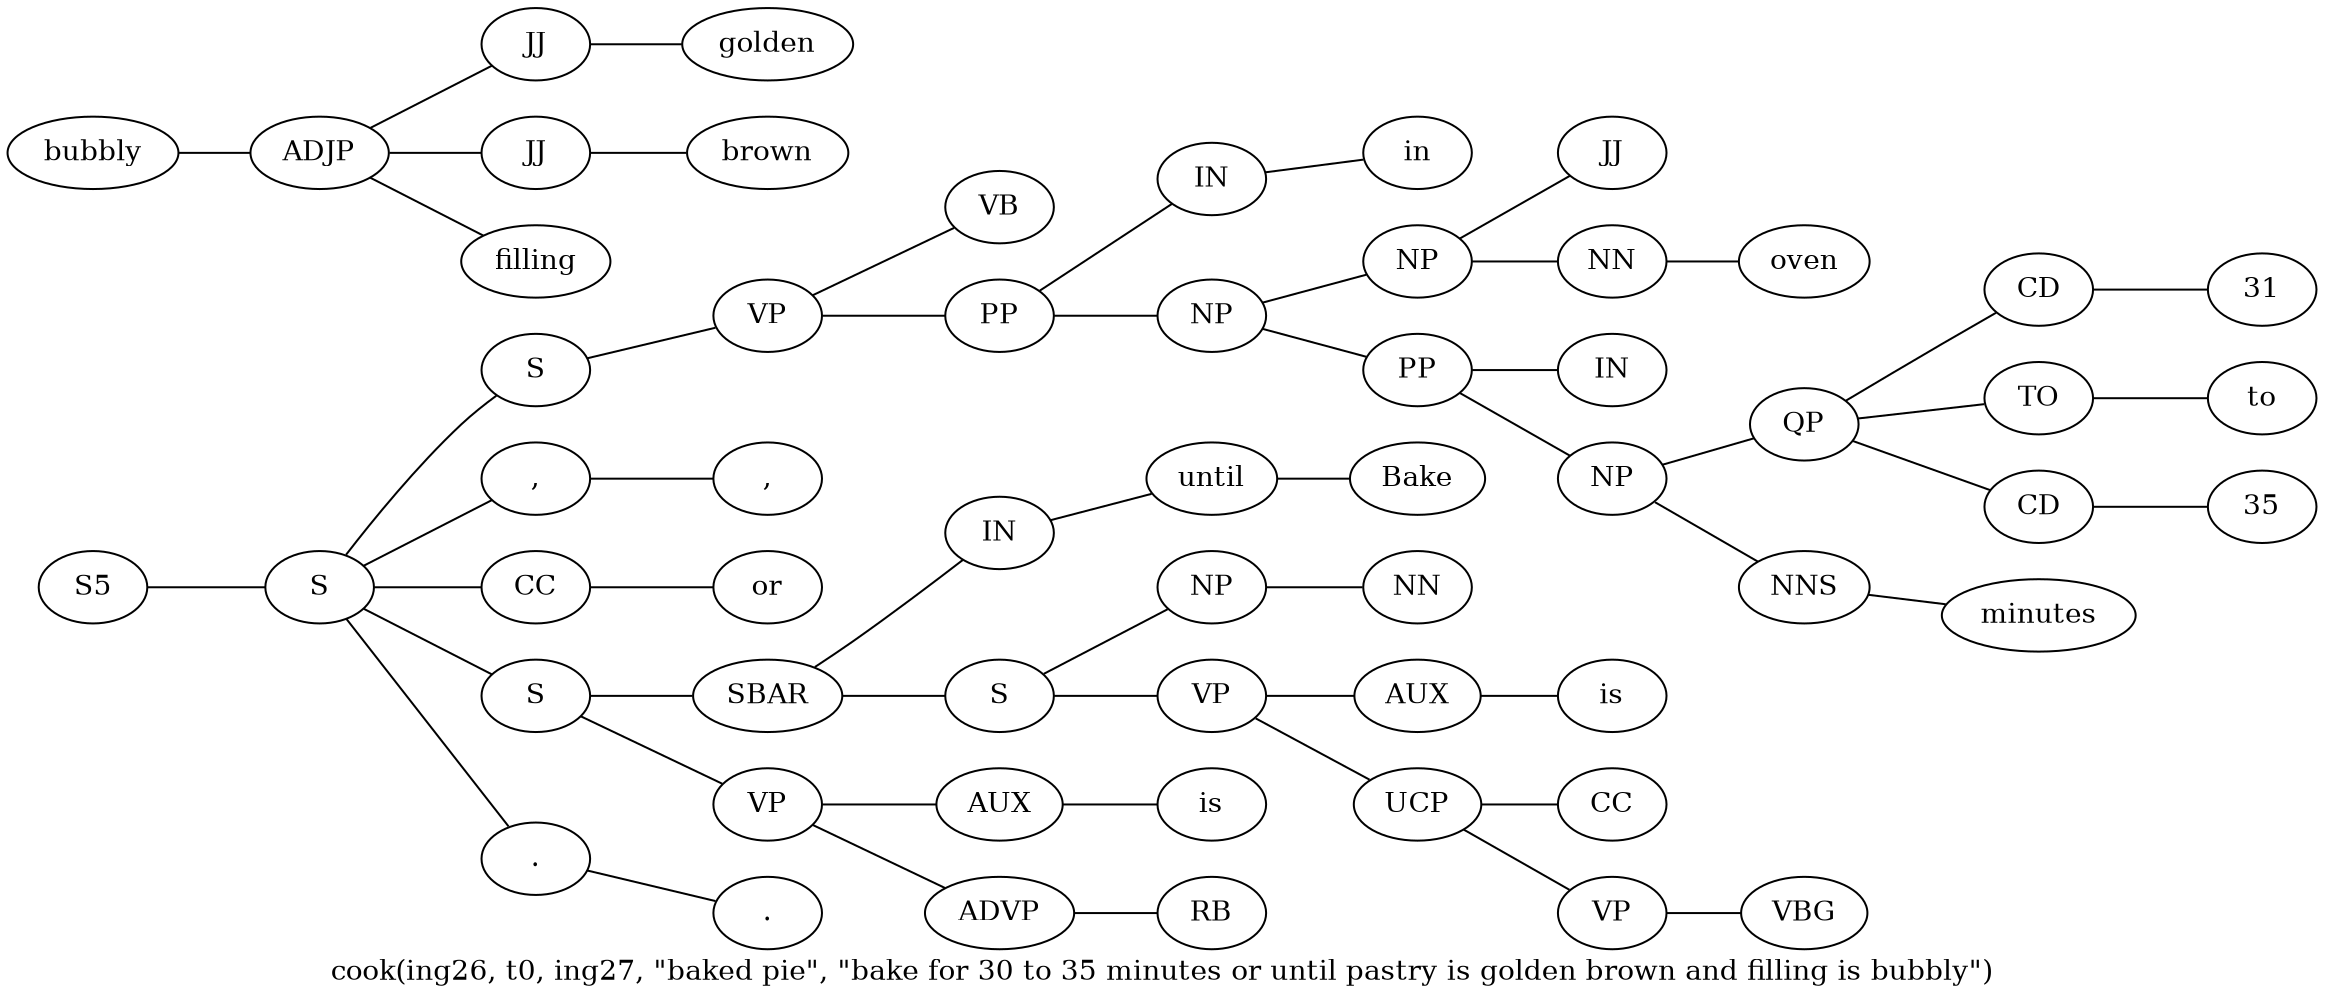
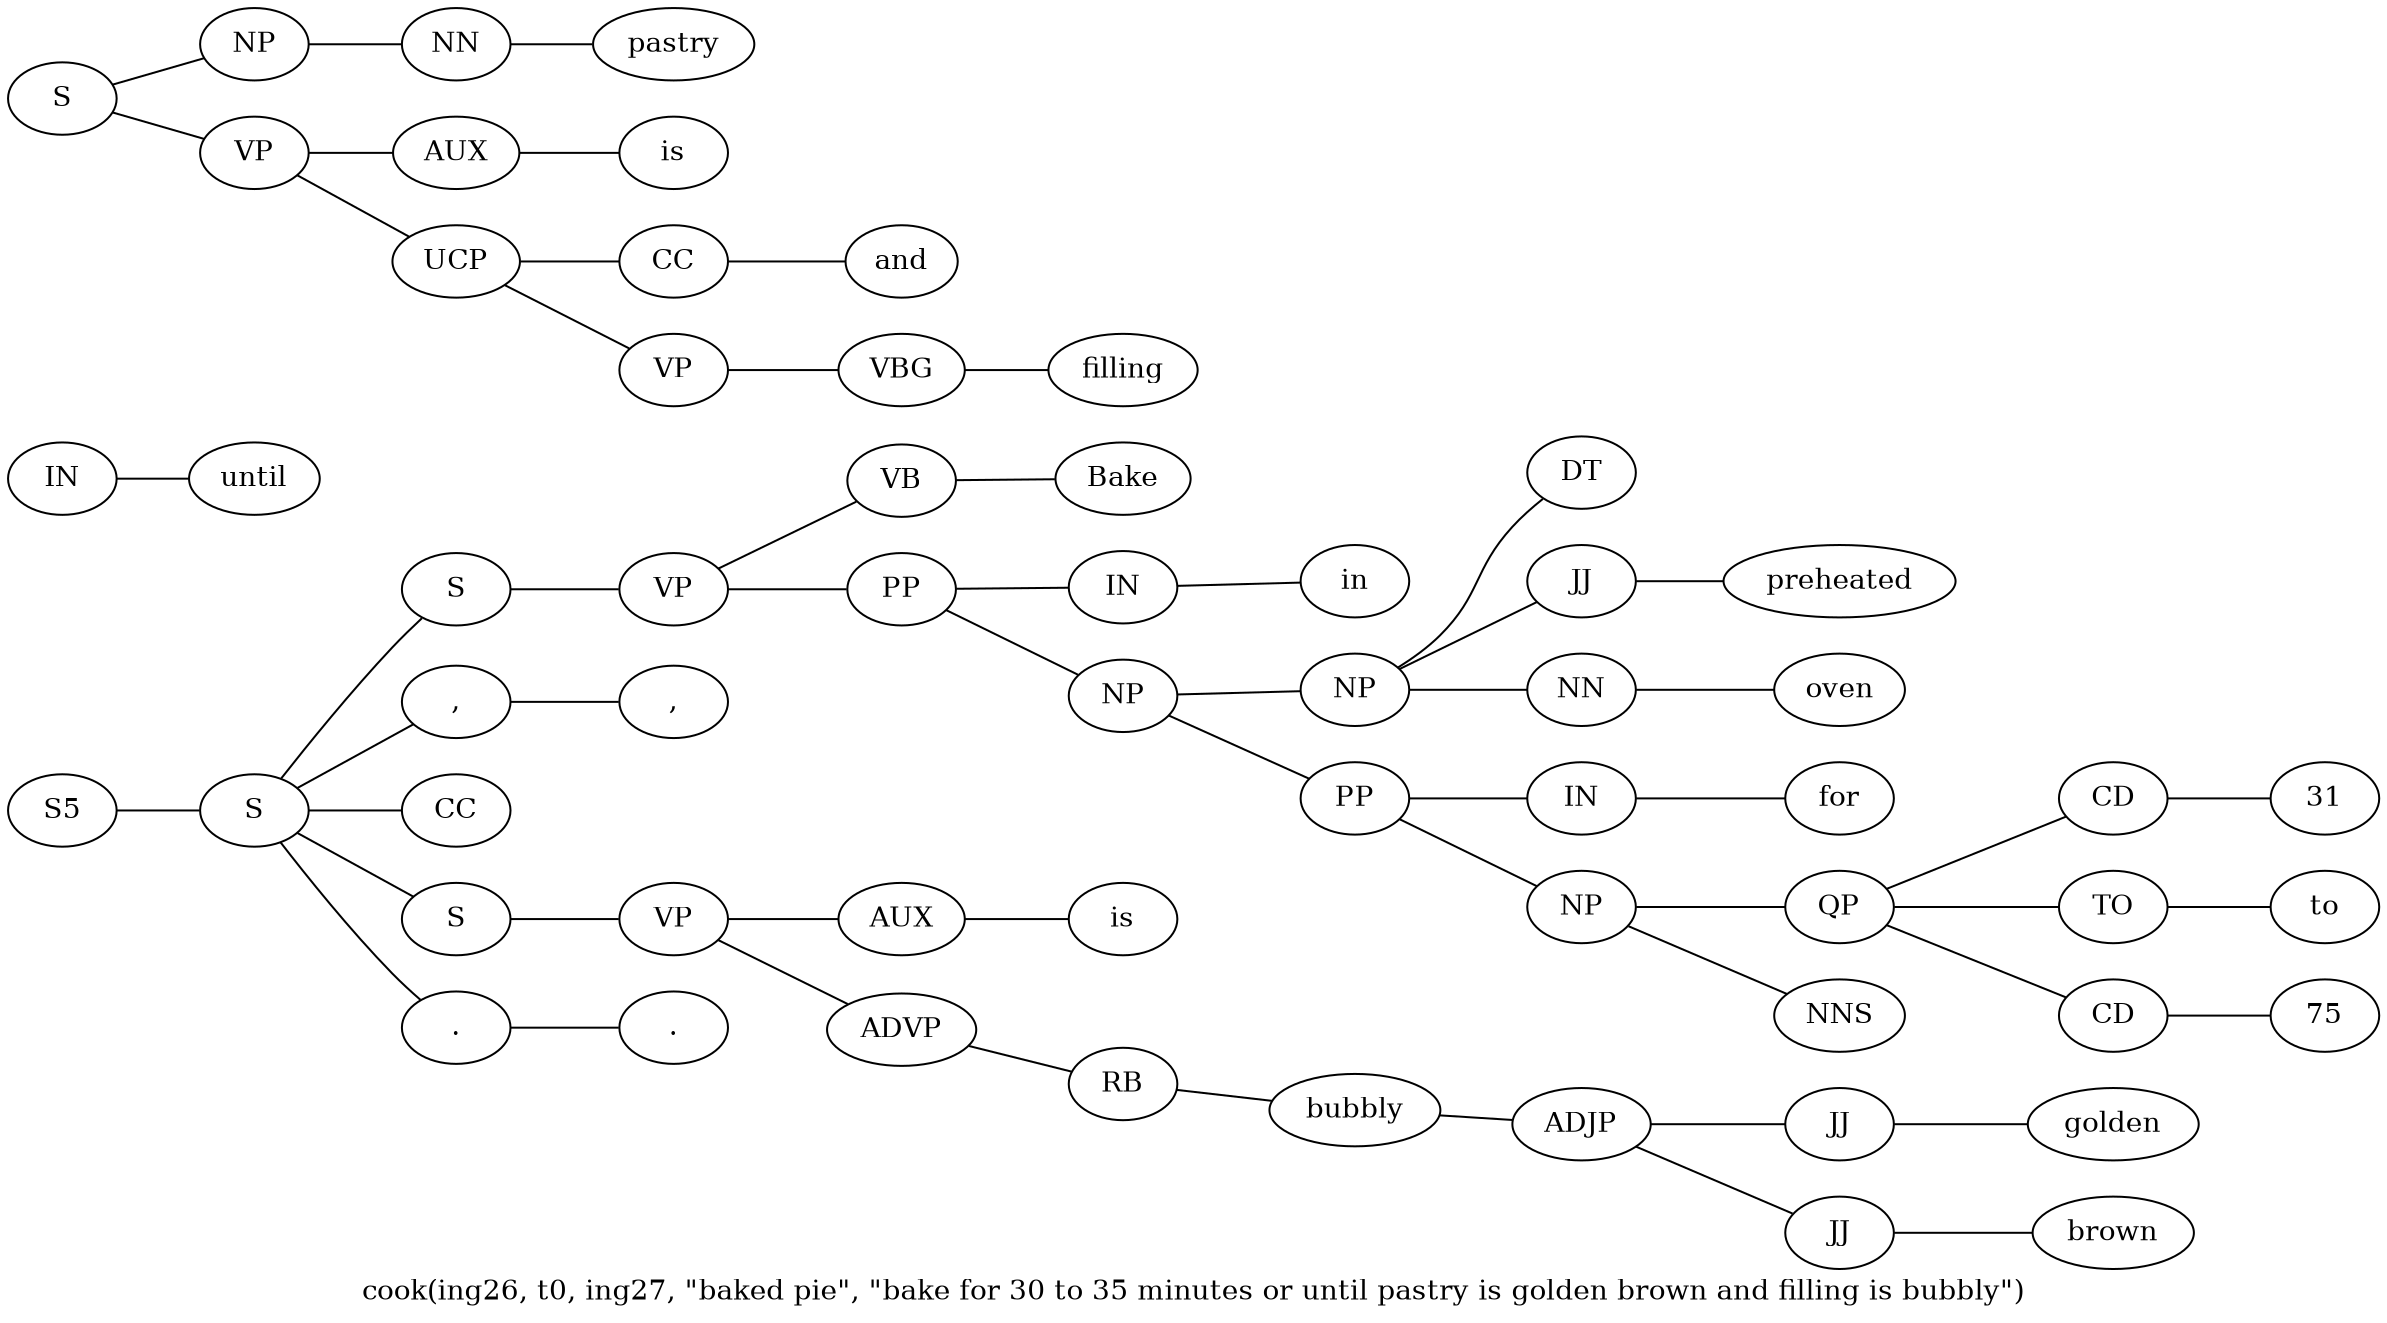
node "pastry": added
edge "ADJP" -- "filling": now "VBG" -- "filling"
node "and": added
node "DT": added
edge "until" -- "Bake": now "VB" -- "Bake"
node "35": label "35" -> "75"
node "preheated": added
node "or": removed
node "minutes": removed
node "SBAR": removed
node "for": added
edge "RB" -- "bubbly": added
